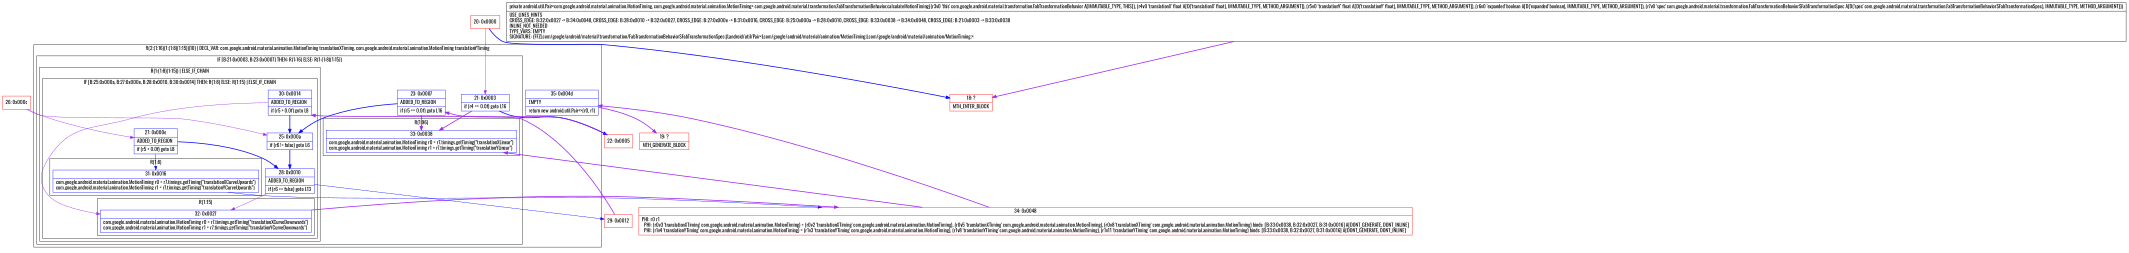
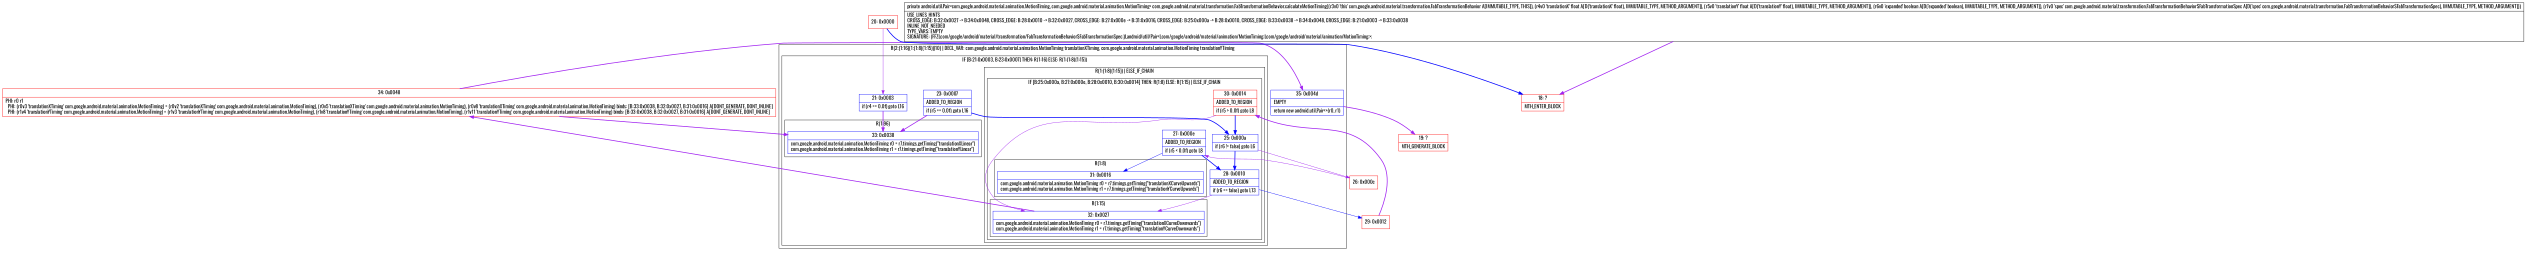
node "30: 0x0014": color blue -> red
edge "26: 0x000c" -> "25: 0x000a": reversed
node "22: 0x0005": removed
edge "31: 0x0016" -> "34: 0x0048": removed
